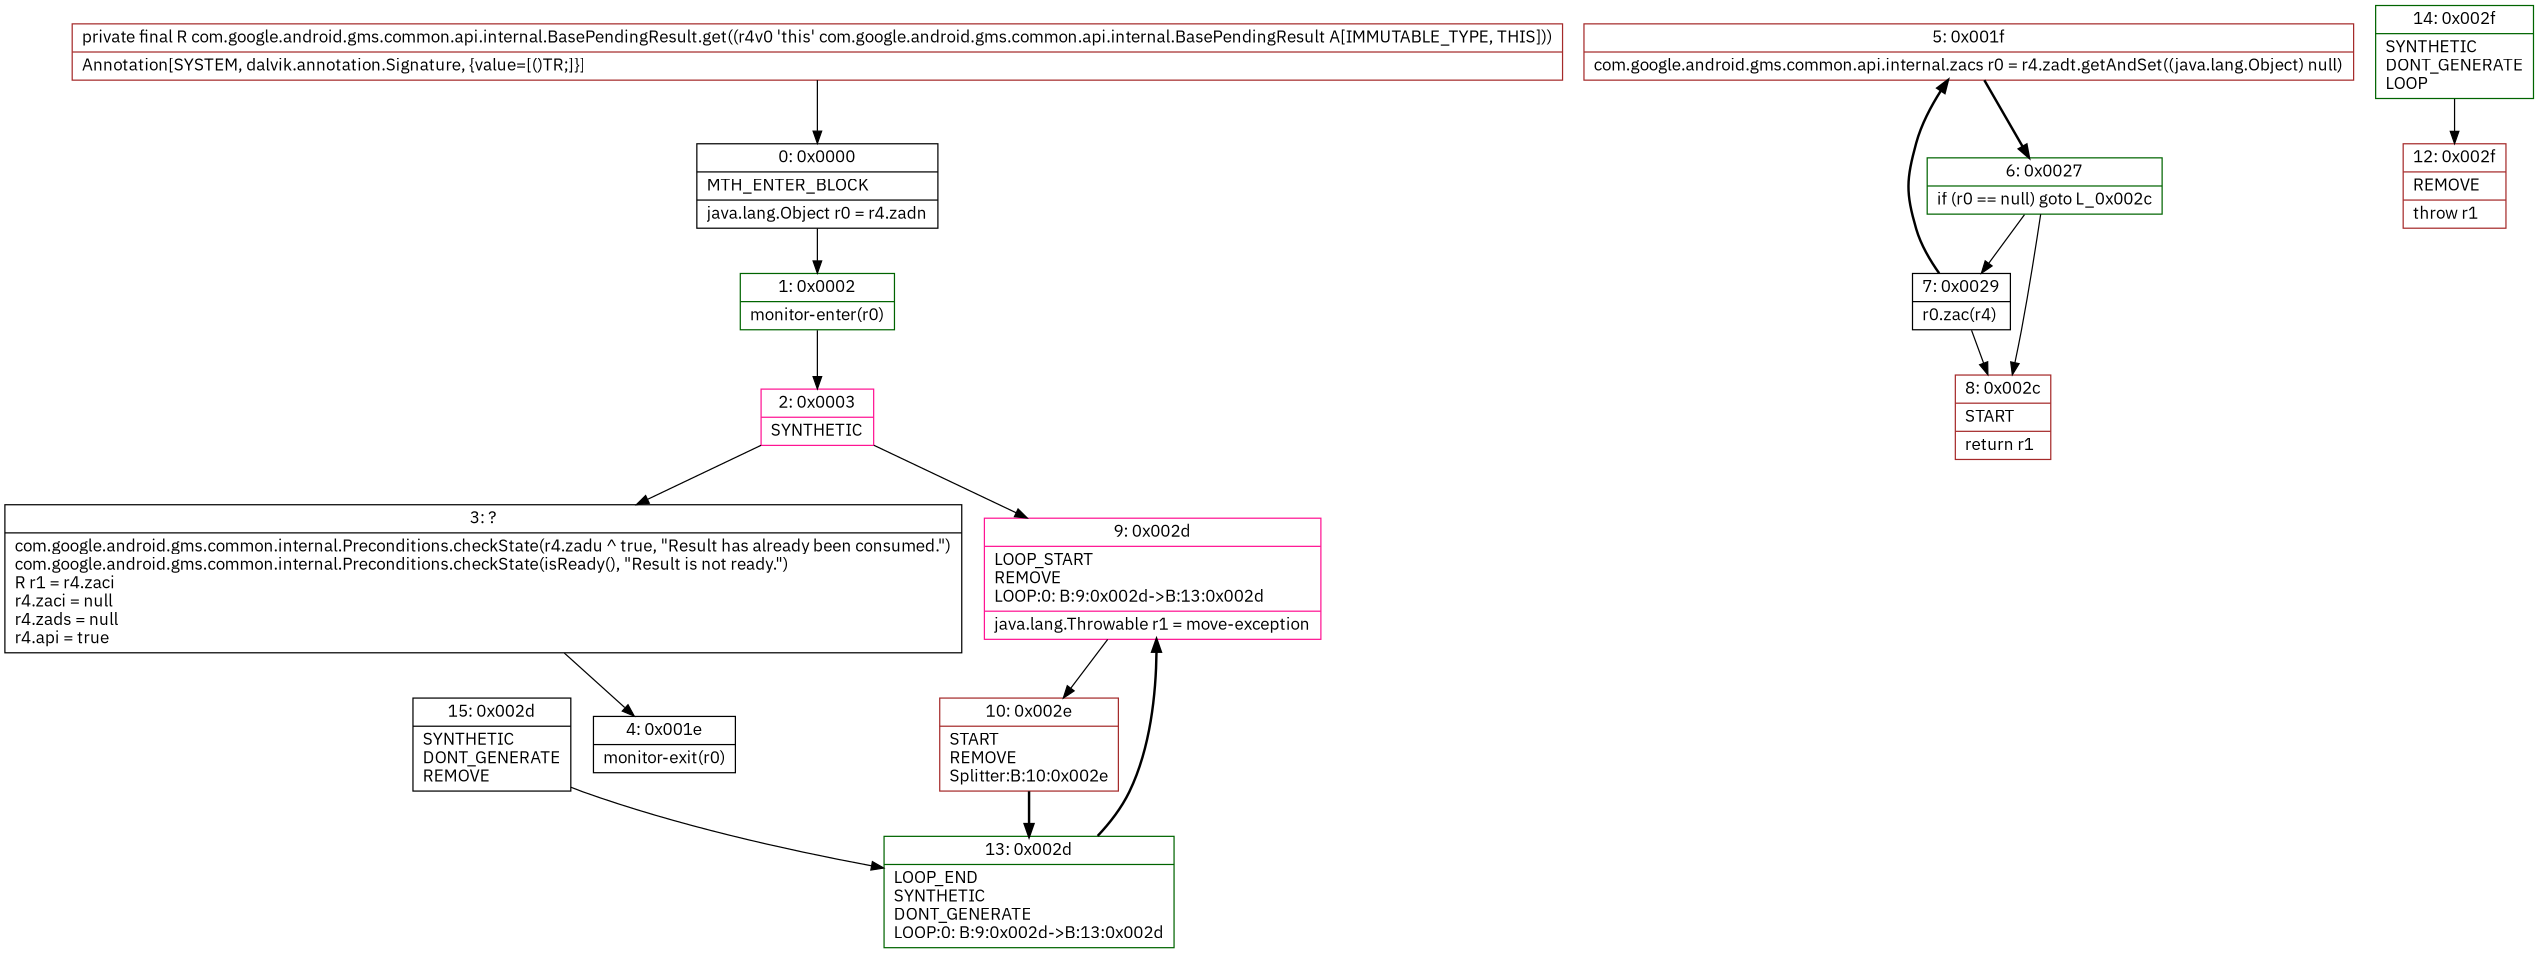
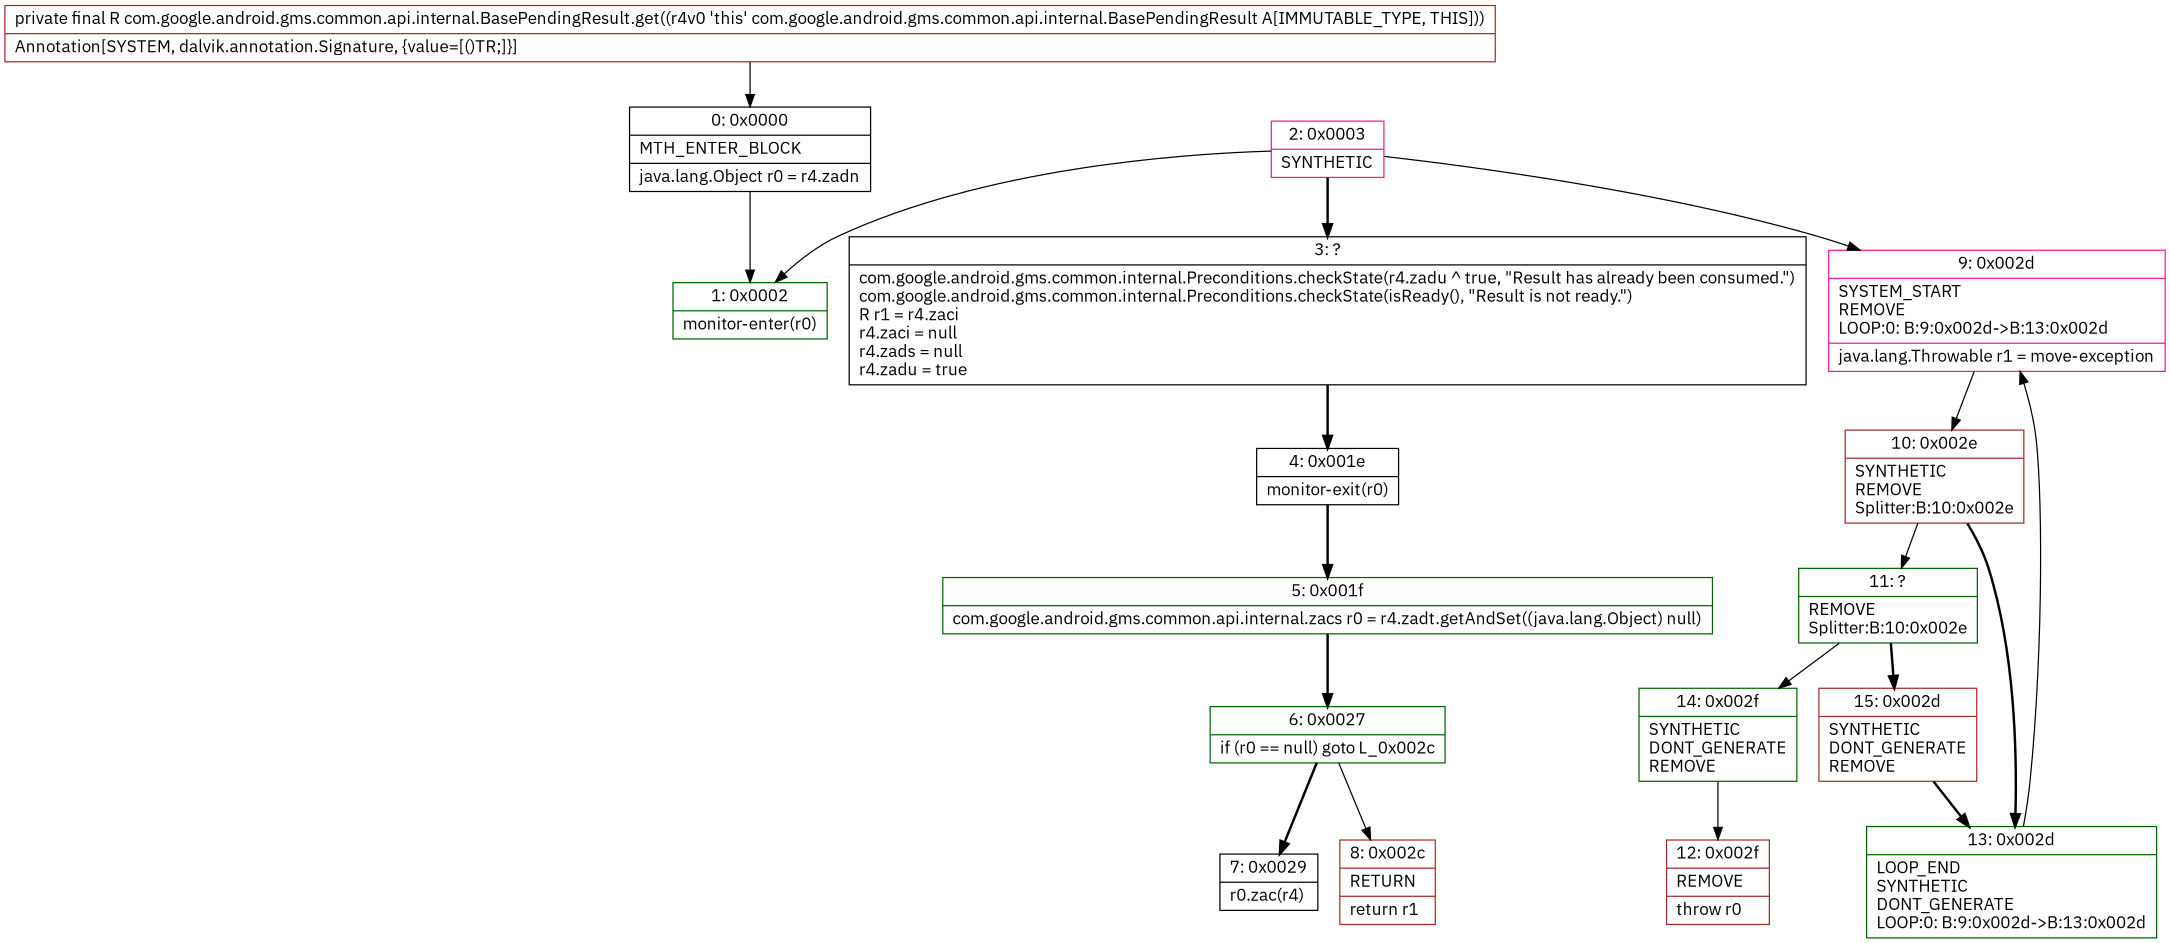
node "5: 0x001f": color brown -> darkgreen
node "14: 0x002f": text "LOOP" -> "REMOVE"
edge "7: 0x0029" -> "5: 0x001f": now "4: 0x001e" -> "5: 0x001f"
node "12: 0x002f": text "throw r1" -> "throw r0"
edge "6: 0x0027" -> "7: 0x0029": style solid -> bold
edge "7: 0x0029" -> "8: 0x002c": removed
edge "1: 0x0002" -> "2: 0x0003": reversed
node "8: 0x002c": text "START" -> "RETURN"
edge "2: 0x0003" -> "3: ?": style solid -> bold
node "9: 0x002d": text "LOOP_START" -> "SYSTEM_START"
node "11: ?": added
node "3: ?": text "r4.api = true" -> "r4.zadu = true"
edge "3: ?" -> "4: 0x001e": style solid -> bold
node "10: 0x002e": text "START" -> "SYNTHETIC"
node "15: 0x002d": color black -> brown
edge "13: 0x002d" -> "9: 0x002d": style bold -> solid
edge "15: 0x002d" -> "13: 0x002d": style solid -> bold
